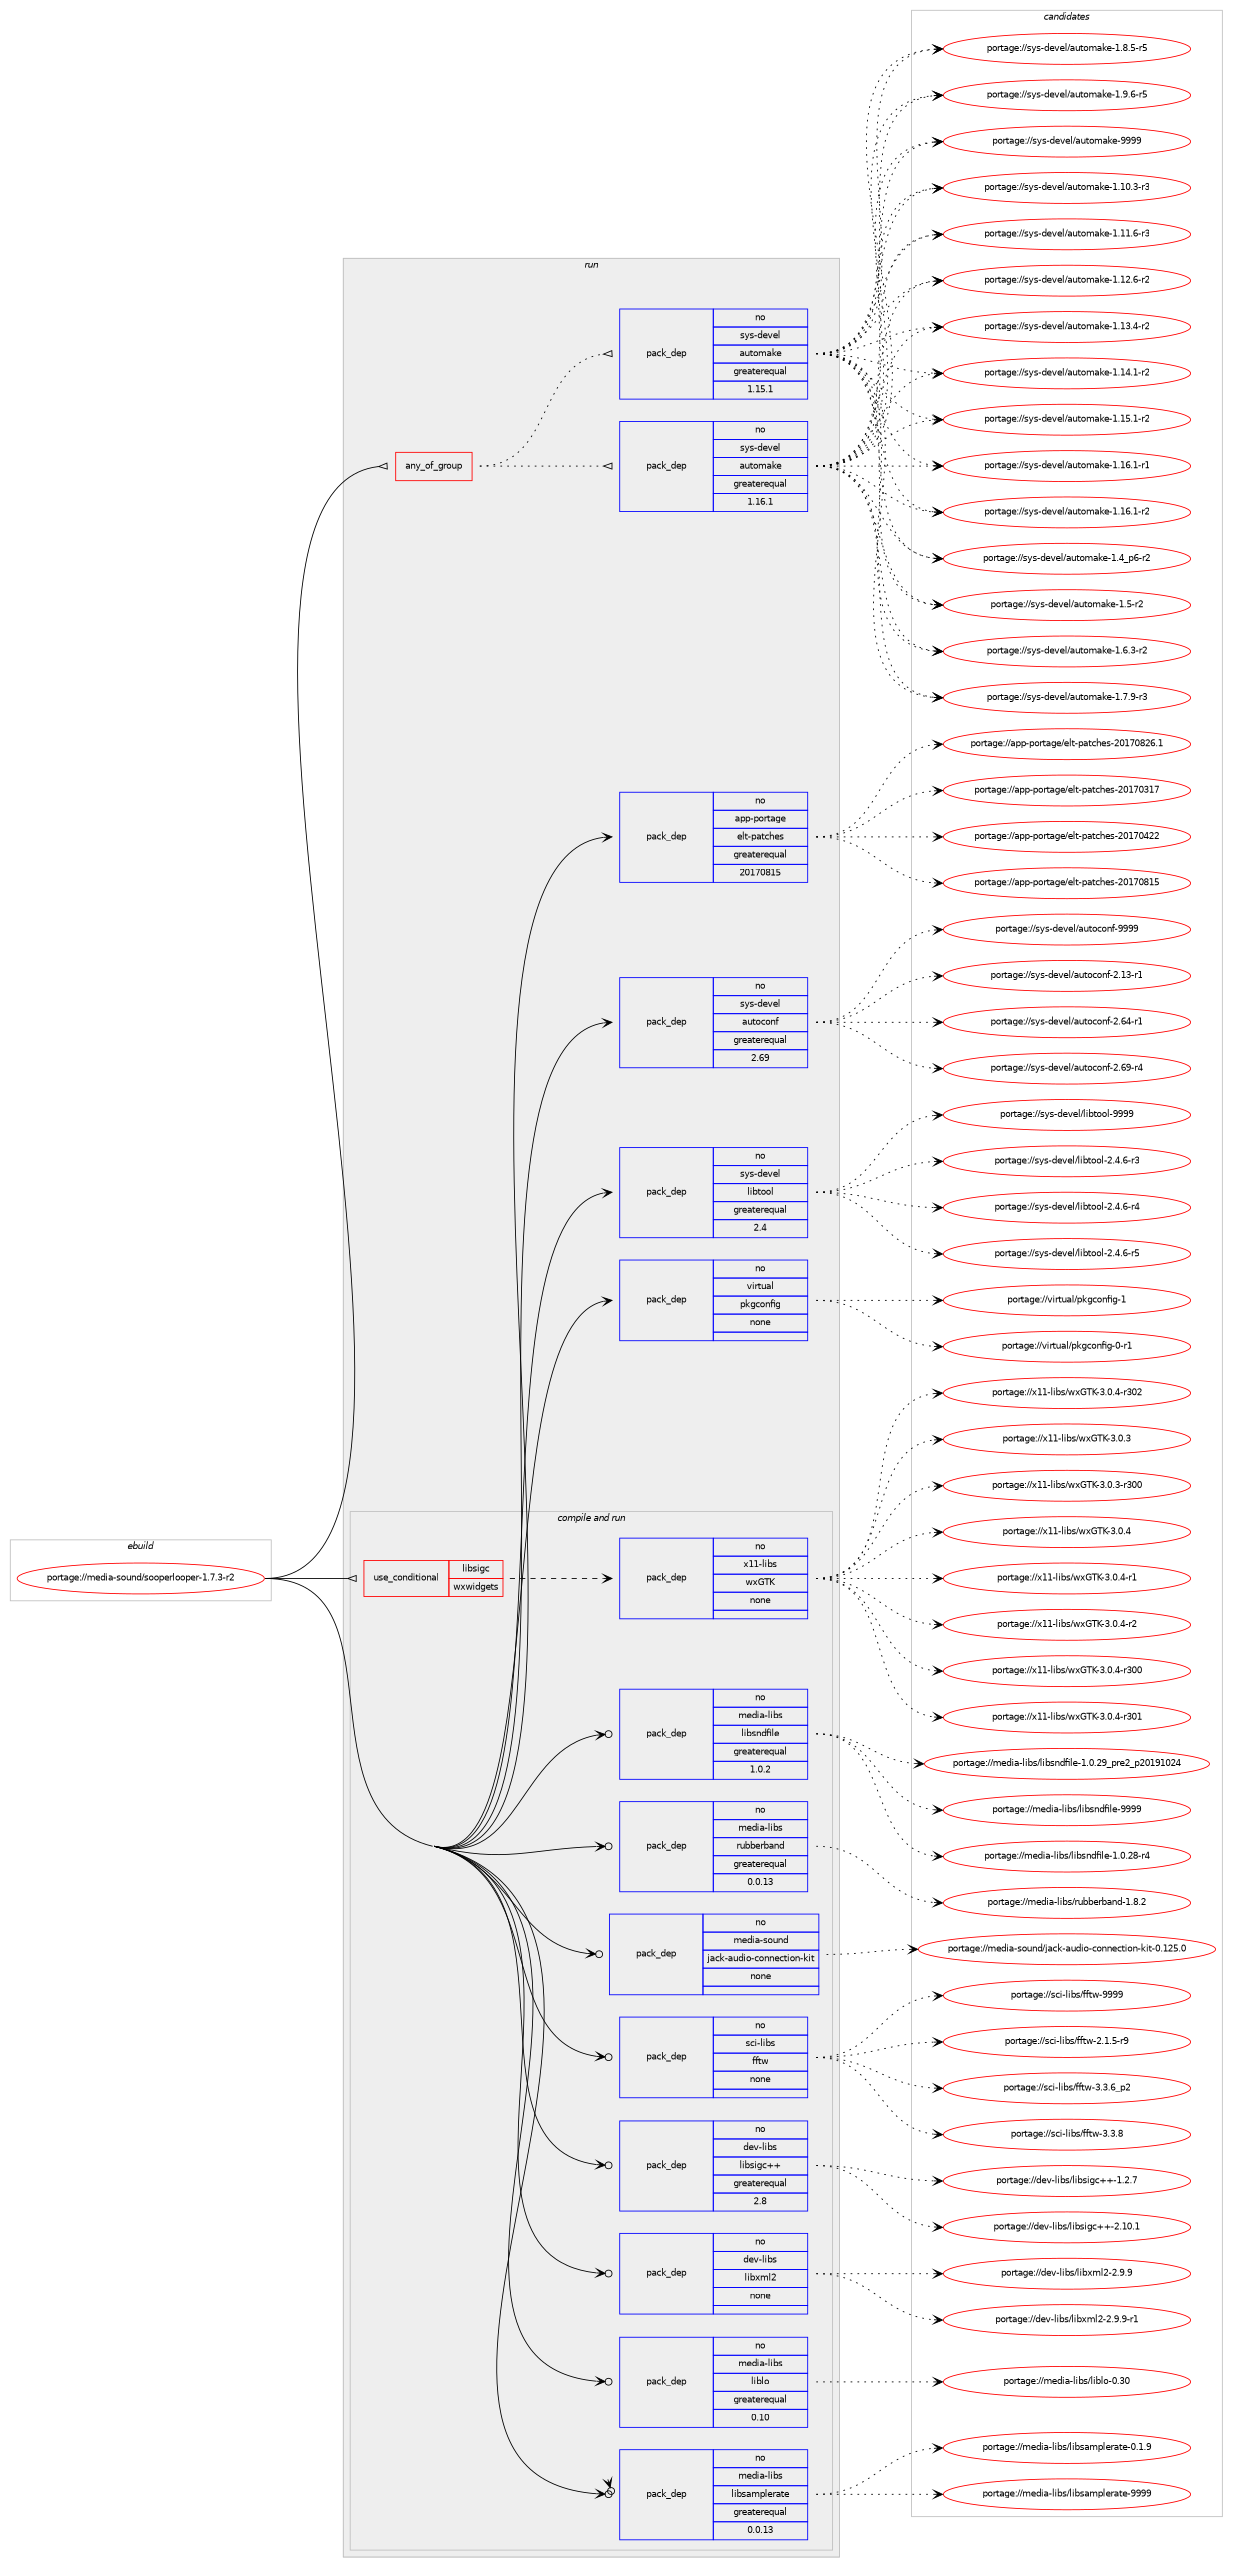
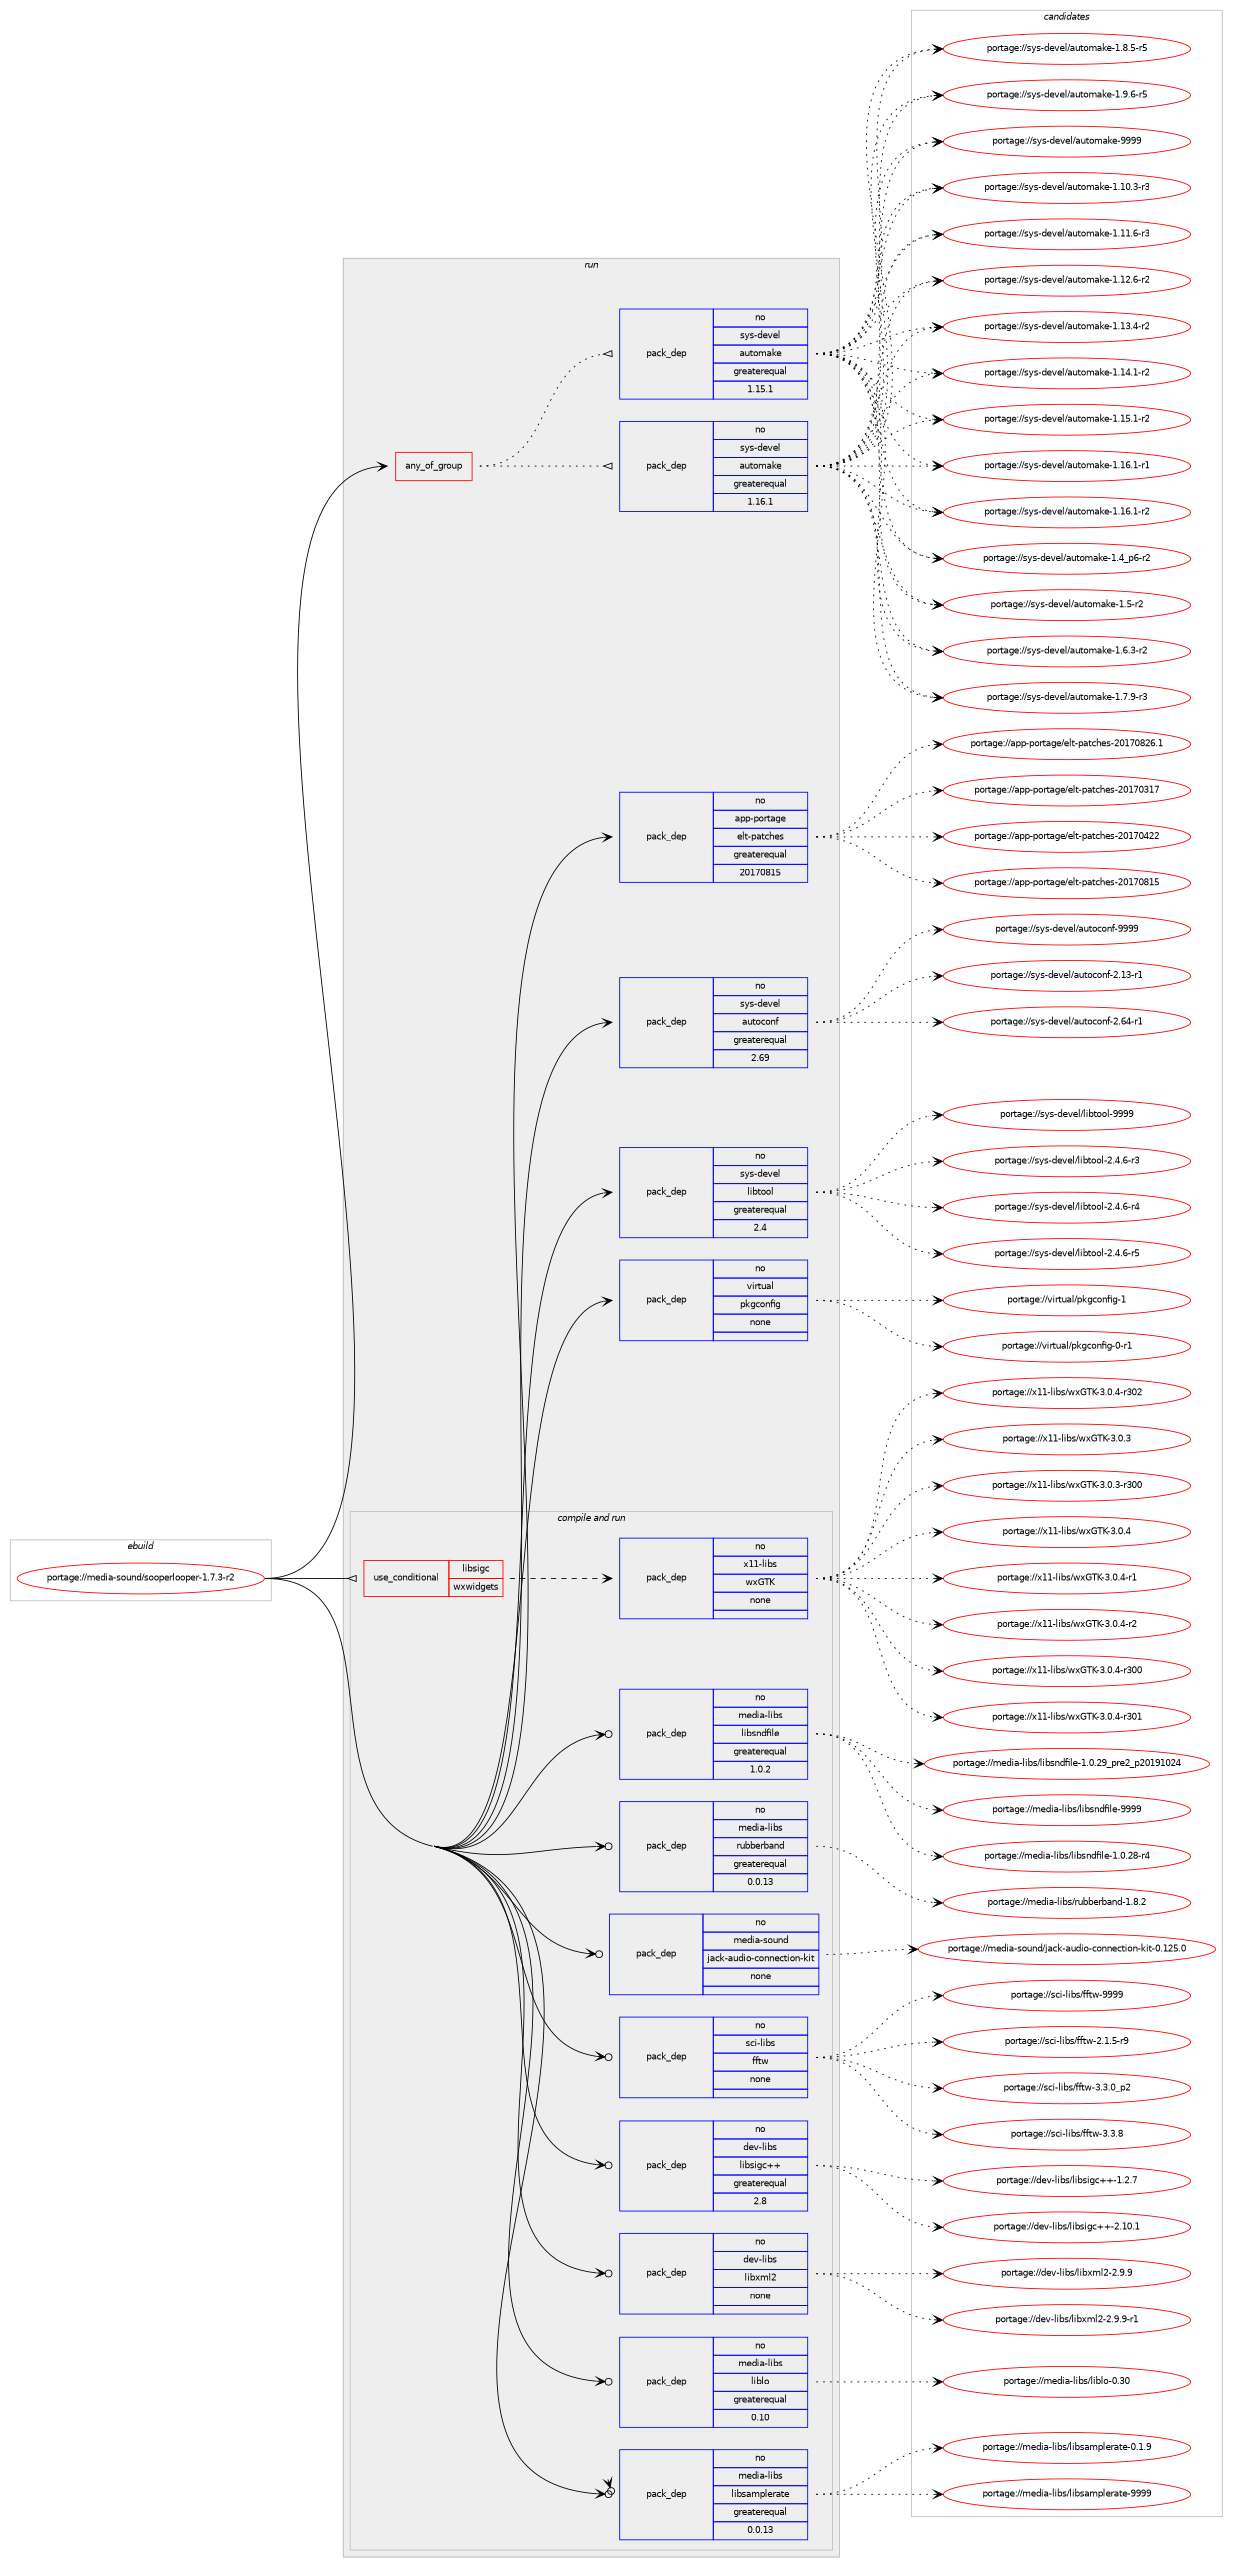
edge "portage://media-sound/sooperlooper-1.7.3-r2" -> "any_of_group": arrowhead oinv -> vee
node "portage://sys-devel/autoconf-2.69-r4": removed
node "portage://sci-libs/fftw-3.3.6_p2": label "portage://sci-libs/fftw-3.3.6_p2" -> "portage://sci-libs/fftw-3.3.0_p2"
